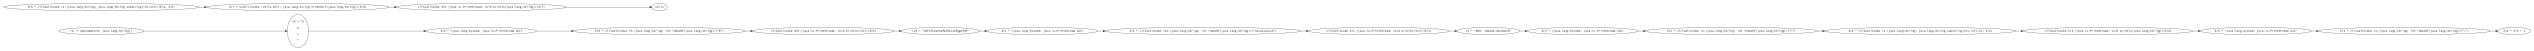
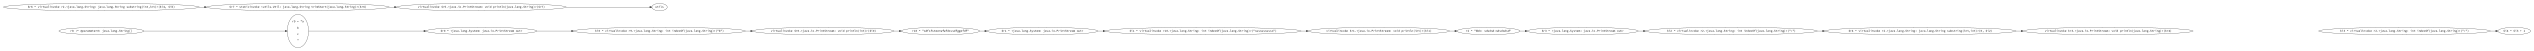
node "$r5 = <java.lang.System: java.io.PrintStream out>": removed
